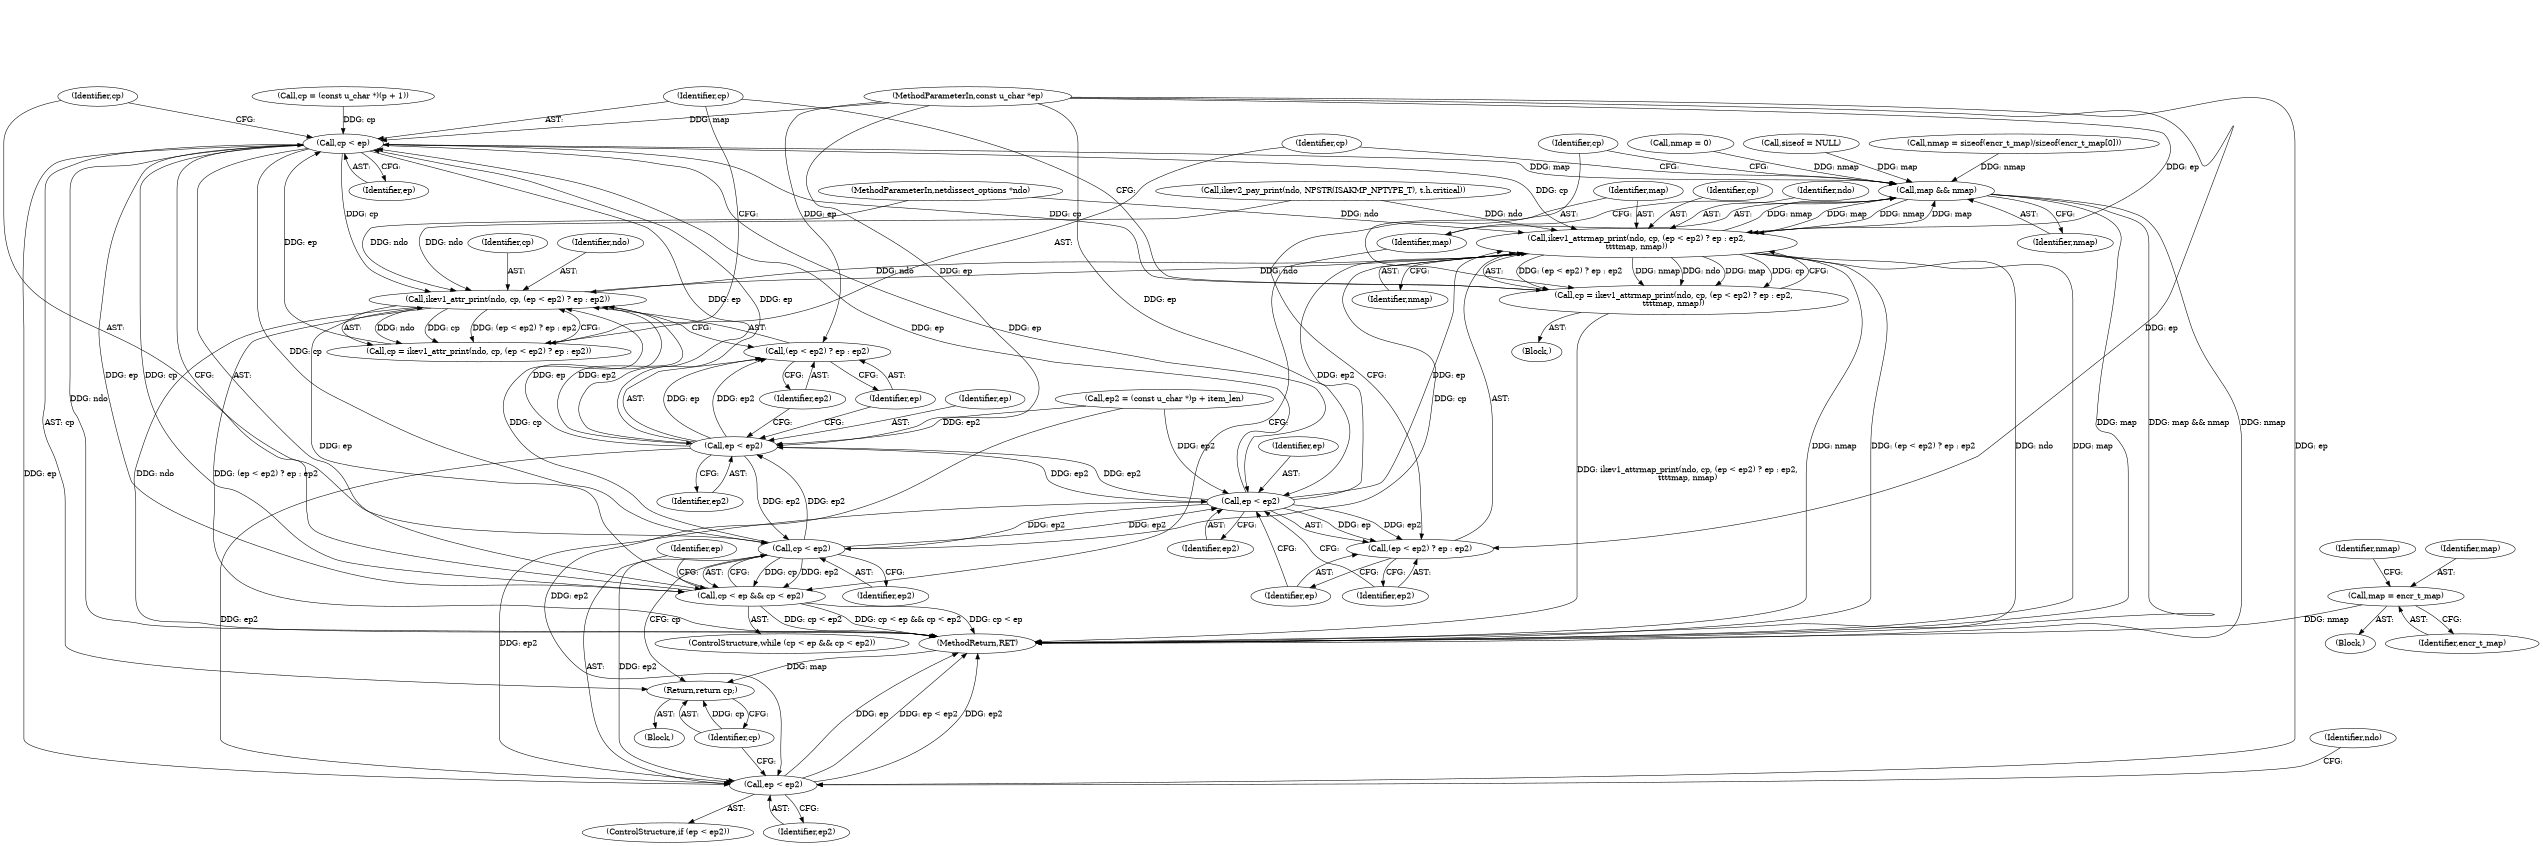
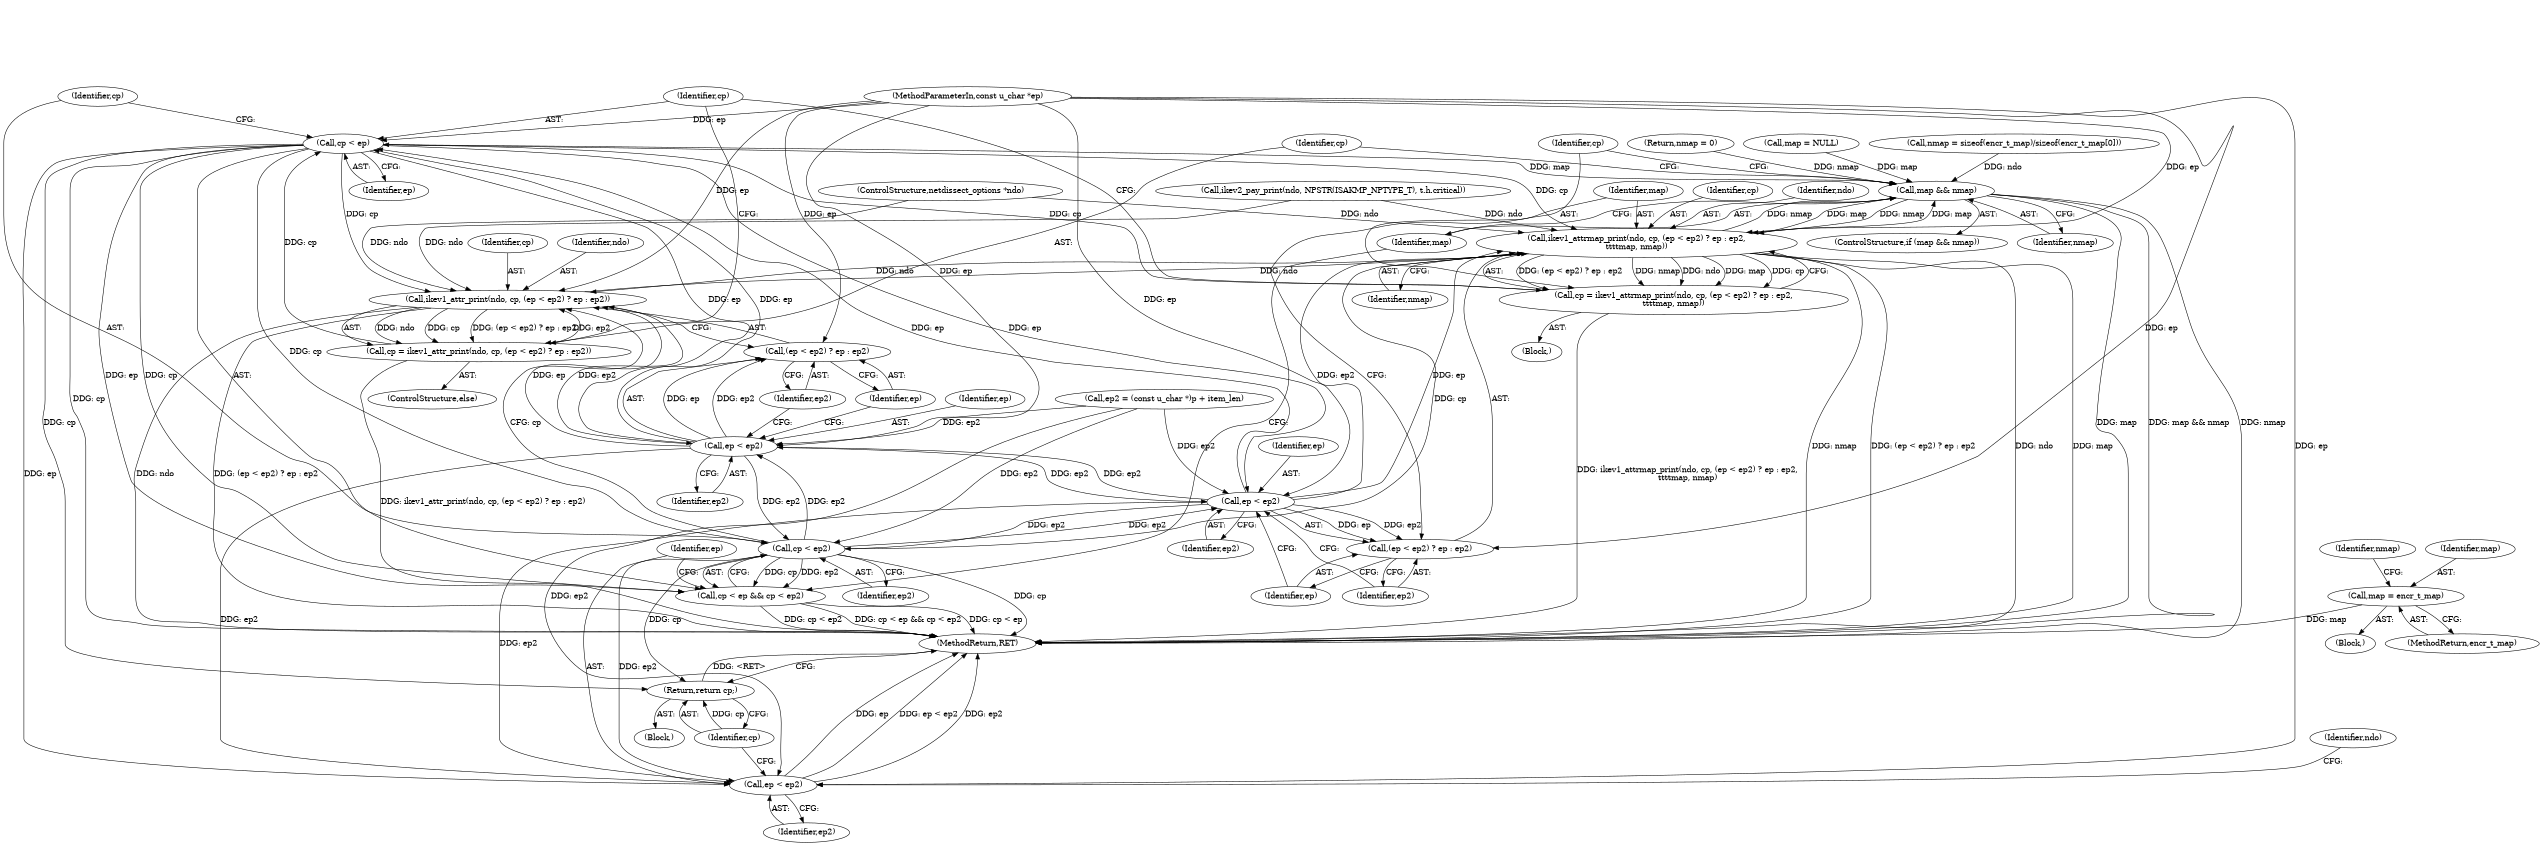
node "(Call,cp = (const u_char *)(p + 1))": removed
edge "(MethodParameterIn,const u_char *ep)" -> "(Call,cp < ep)": label "DDG: map" -> "DDG: ep"
node "(Call,nmap = 0)": label "(Call,nmap = 0)" -> "(Return,nmap = 0)"
node "(Call,sizeof = NULL)": label "(Call,sizeof = NULL)" -> "(Call,map = NULL)"
edge "(Call,nmap = sizeof(encr_t_map)/sizeof(encr_t_map[0]))" -> "(Call,map && nmap)": label "DDG: nmap" -> "DDG: ndo"
node "(MethodParameterIn,netdissect_options *ndo)": label "(MethodParameterIn,netdissect_options *ndo)" -> "(ControlStructure,netdissect_options *ndo)"
edge "(Call,cp = ikev1_attr_print(ndo, cp, (ep < ep2) ? ep : ep2))" -> "(Call,cp < ep)": label "DDG: ep" -> "DDG: cp"
node "(ControlStructure,if (map && nmap))": added
edge "(Call,cp = ikev1_attr_print(ndo, cp, (ep < ep2) ? ep : ep2))" -> "(Call,ikev1_attr_print(ndo, cp, (ep < ep2) ? ep : ep2))": label "CFG: " -> "DDG: ep2"
edge "(Call,cp < ep)" -> "(MethodReturn,RET)": label "DDG: ndo" -> "DDG: cp"
node "(ControlStructure,else)": added
edge "(Call,cp < ep)" -> "(Return,return cp;)": label "AST: cp" -> "DDG: cp"
edge "(Call,cp < ep2)" -> "(Call,ikev1_attr_print(ndo, cp, (ep < ep2) ? ep : ep2))": label "DDG: cp" -> "CFG: cp"
edge "(Call,ep2 = (const u_char *)p + item_len)" -> "(Call,cp < ep2)": added, label "DDG: ep2"
edge "(Call,cp < ep && cp < ep2)" -> "(Call,cp < ep)": removed, label "CFG:"
edge "(Call,cp < ep && cp < ep2)" -> "(Call,ikev1_attr_print(ndo, cp, (ep < ep2) ? ep : ep2))": now "(MethodParameterIn,const u_char *ep)" -> "(Call,ikev1_attr_print(ndo, cp, (ep < ep2) ? ep : ep2))"
edge "(Call,cp < ep2)" -> "(MethodReturn,RET)": added, label "DDG: cp"
edge "(Call,cp = ikev1_attr_print(ndo, cp, (ep < ep2) ? ep : ep2))" -> "(MethodReturn,RET)": added, label "DDG: ikev1_attr_print(ndo, cp, (ep < ep2) ? ep : ep2)"
edge "(Call,cp < ep2)" -> "(Return,return cp;)": label "CFG: cp" -> "DDG: cp"
edge "(Call,map = encr_t_map)" -> "(MethodReturn,RET)": label "DDG: nmap" -> "DDG: map"
node "(ControlStructure,while (cp < ep && cp < ep2))": removed
node "(Identifier,encr_t_map)": label "(Identifier,encr_t_map)" -> "(MethodReturn,encr_t_map)"
edge "(Return,return cp;)" -> "(MethodReturn,RET)": added, label "DDG: <RET>"
edge "(MethodReturn,RET)" -> "(Return,return cp;)": label "DDG: map" -> "CFG: "
node "(ControlStructure,if (ep < ep2))": removed
